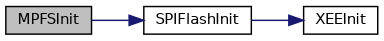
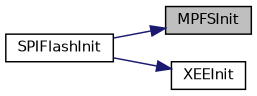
edge "MPFSInit" -> "SPIFlashInit": reversed
